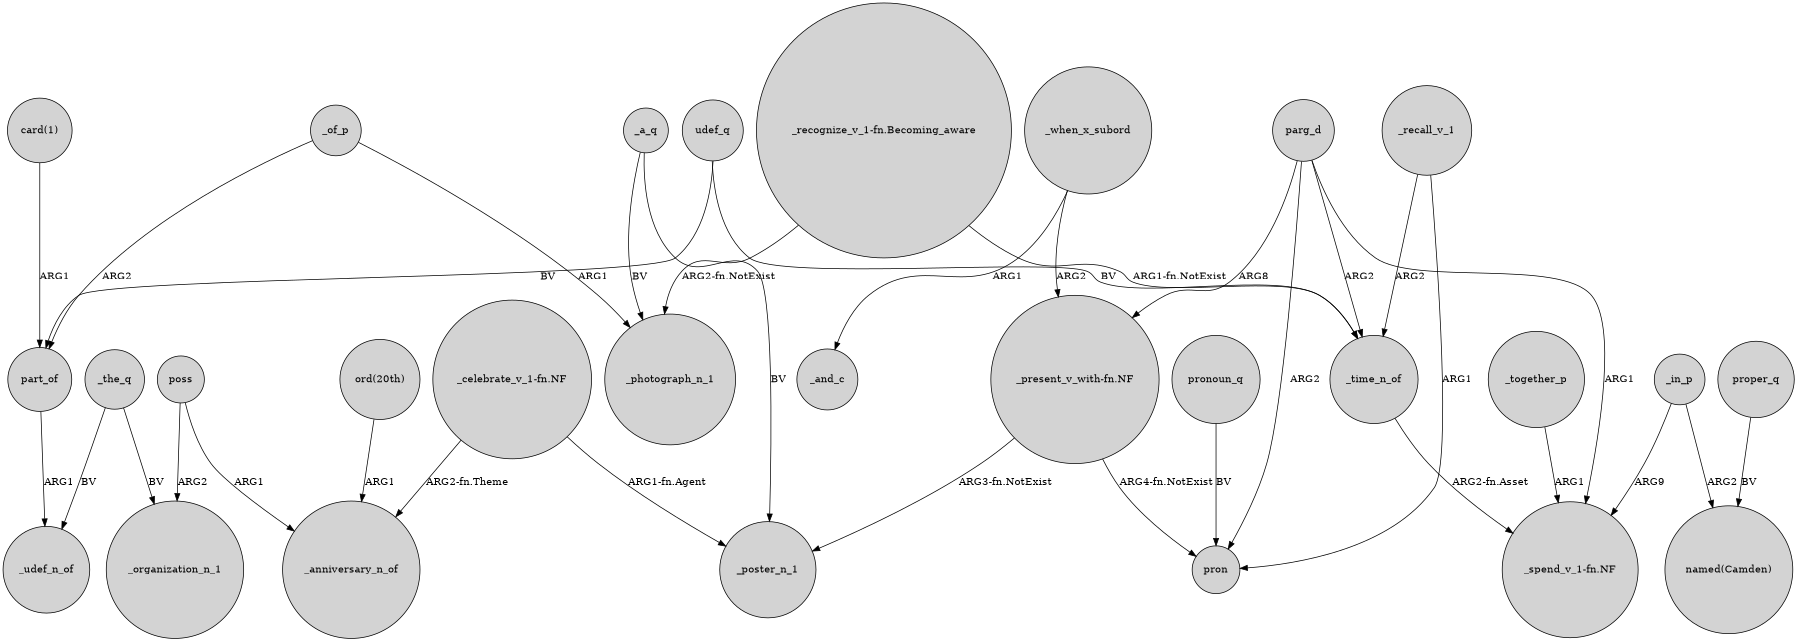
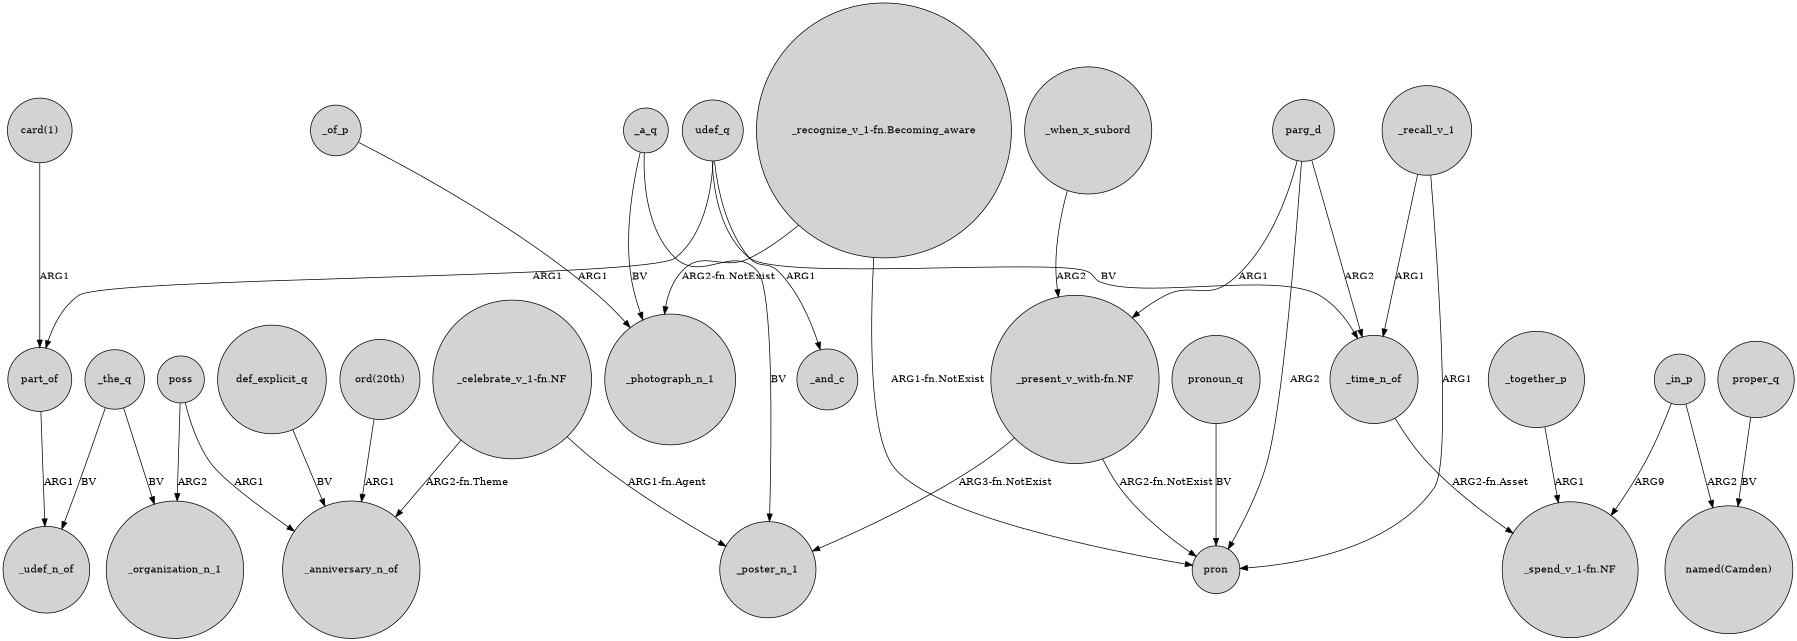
edge "_of_p" -> "part_of": removed, label "ARG2"
edge "parg_d" -> "_spend_v_1-fn.NF": removed, label "ARG1"
edge "udef_q" -> "part_of": label "BV" -> "ARG1"
edge "_when_x_subord" -> "_and_c": now "udef_q" -> "_and_c"
edge "parg_d" -> "_present_v_with-fn.NF": label "ARG8" -> "ARG1"
edge "_recall_v_1" -> "_time_n_of": label "ARG2" -> "ARG1"
edge "_recognize_v_1-fn.Becoming_aware" -> "_time_n_of": now "_recognize_v_1-fn.Becoming_aware" -> "pron"
node "def_explicit_q": added
edge "_present_v_with-fn.NF" -> "pron": label "ARG4-fn.NotExist" -> "ARG2-fn.NotExist"
